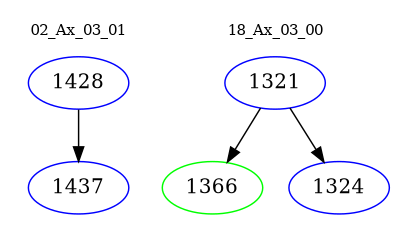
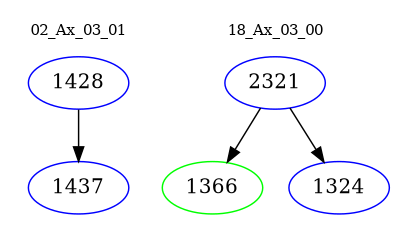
node "1321": label "1321" -> "2321"
